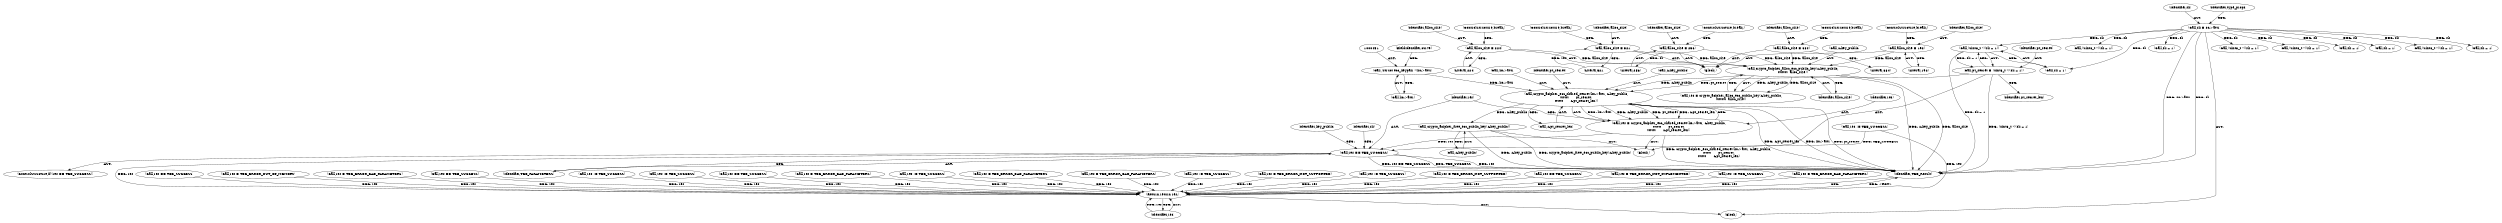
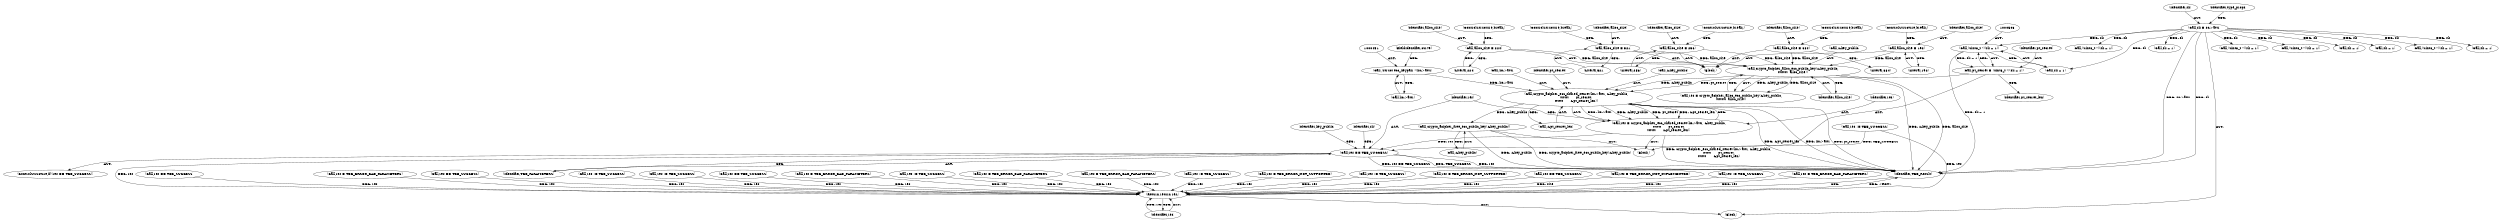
node "1000503": added
edge "(Literal,224)" -> "(Call,alloc_size = 224)": label "AST: " -> "DDG: "
edge "(Literal,521)" -> "(Call,alloc_size = 521)": label "DDG: res" -> "AST: "
edge "(Call,alloc_size = 256)" -> "(Literal,256)": label "DDG: sk" -> "CFG: "
edge "(Call,pt_secret = (uint8_t *)(sk + 1))" -> "(Identifier,TEE_Result)": removed, label "DDG: (uint8_t *)(sk + 1)"
node "(Call,res = TEE_ERROR_OUT_OF_MEMORY)": removed
edge "(Call,res = TEE_ERROR_NOT_IMPLEMENTED)" -> "(Return,return res;)": label "DDG: res" -> "DDG: size"
